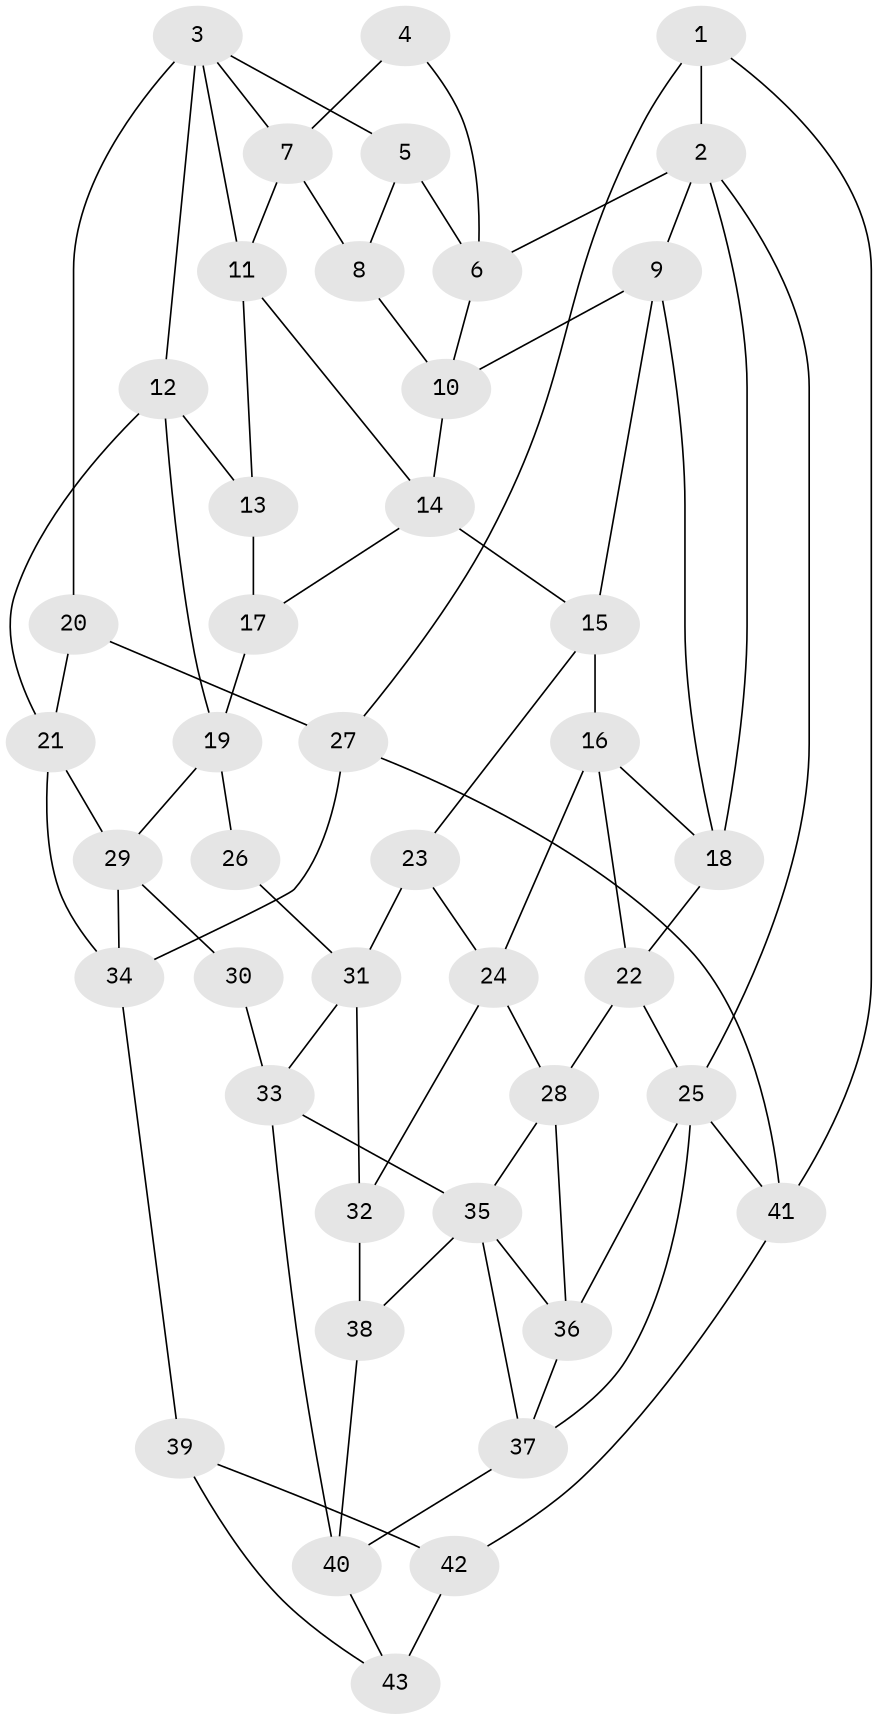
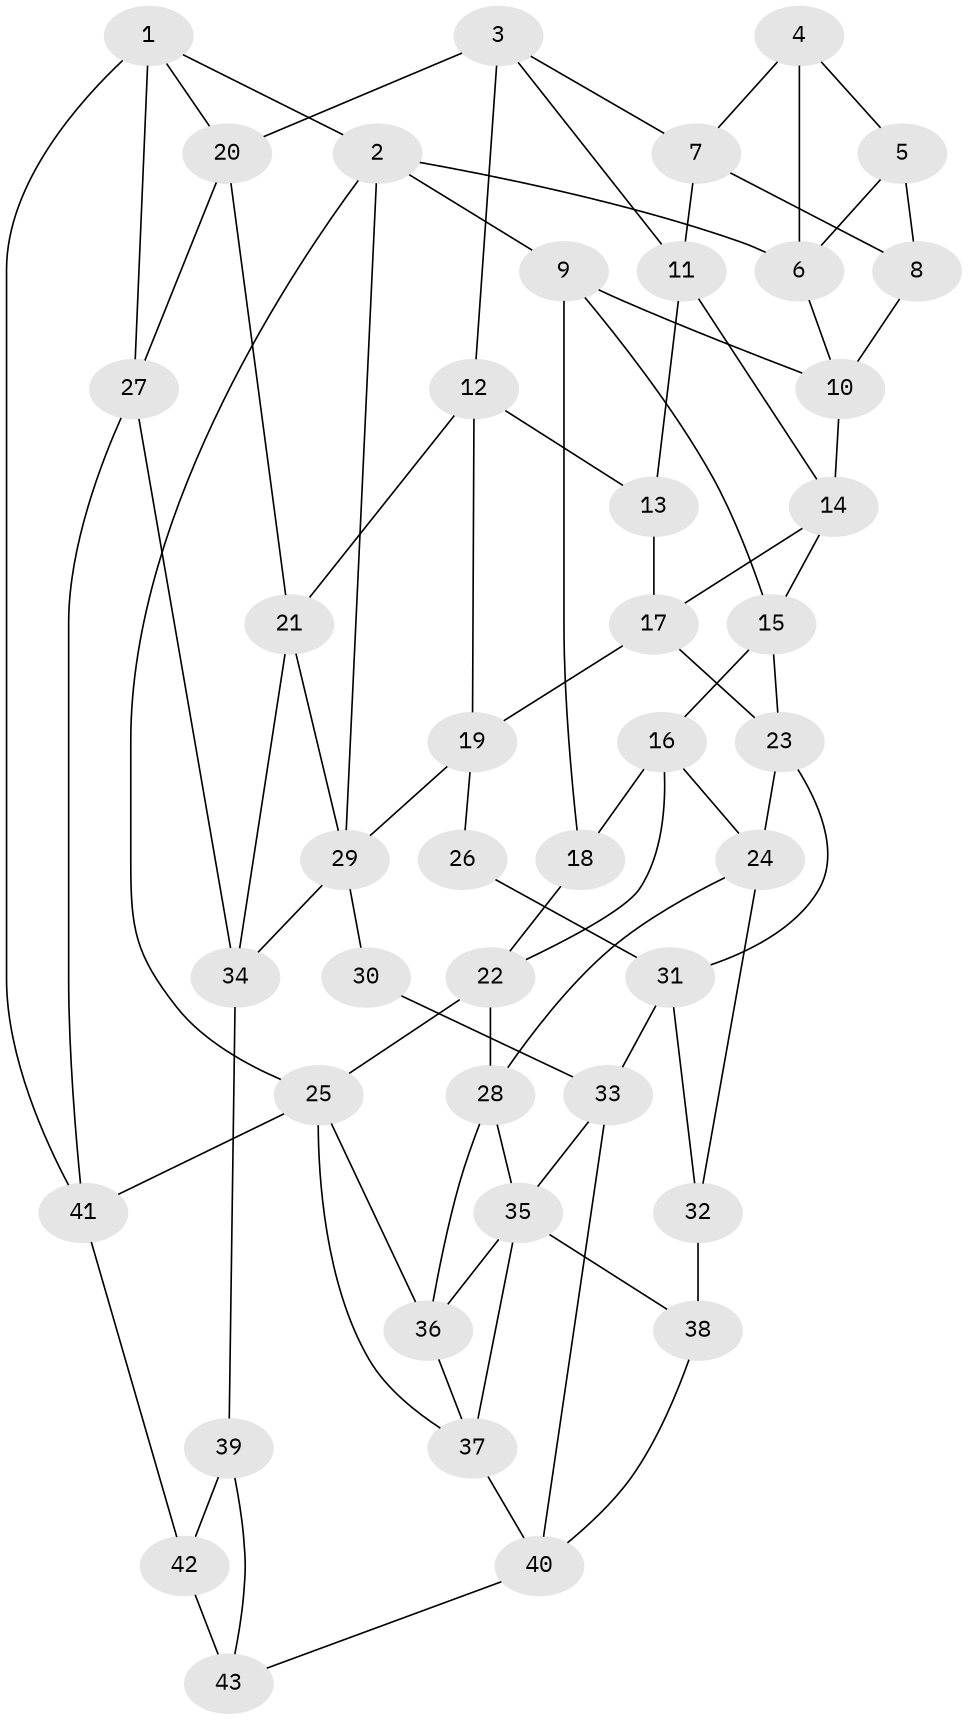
edge "1" -- "20": added
edge "3" -- "5": now "4" -- "5"
edge "2" -- "18": now "2" -- "29"
edge "17" -- "23": added
